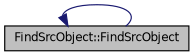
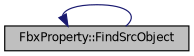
node "FindSrcObject::FindSrcObject": label "FindSrcObject::FindSrcObject" -> "FbxProperty::FindSrcObject"
